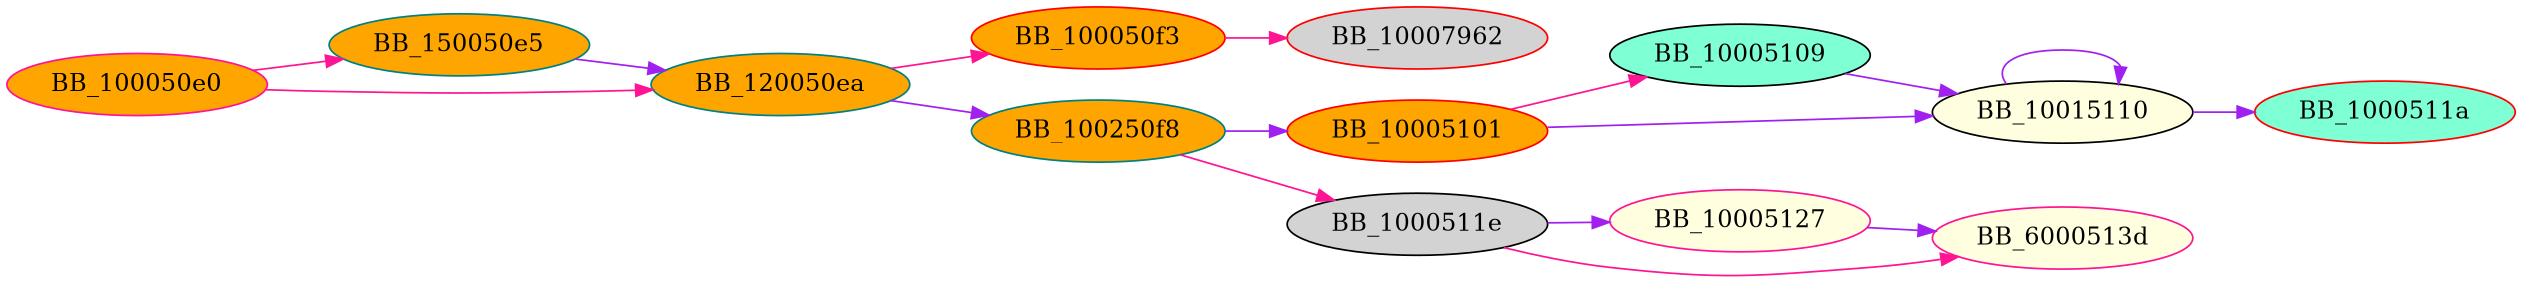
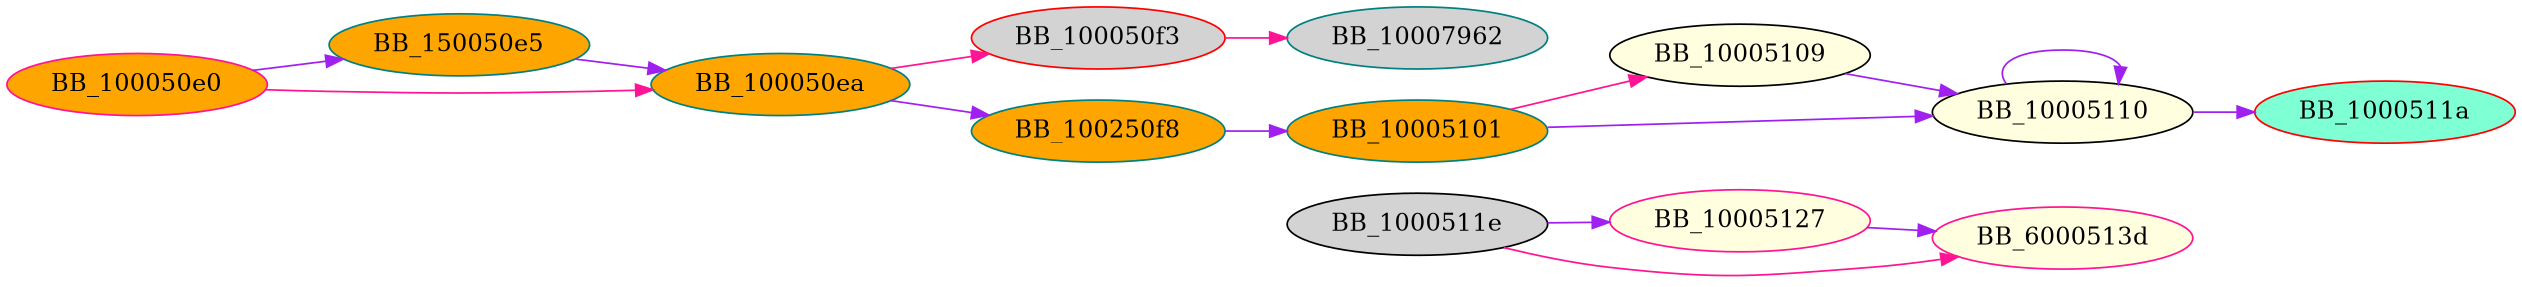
node "BB_100050f3": fillcolor orange -> lightgrey
node "BB_10007962": color red -> teal
node "BB_10005109": fillcolor aquamarine -> lightyellow
edge "BB_100050e0" -> "BB_150050e5": color deeppink -> purple
node "BB_120050ea": label "BB_120050ea" -> "BB_100050ea"
node "BB_10015110": label "BB_10015110" -> "BB_10005110"
node "BB_10005101": color red -> teal
edge "BB_100250f8" -> "BB_1000511e": removed
